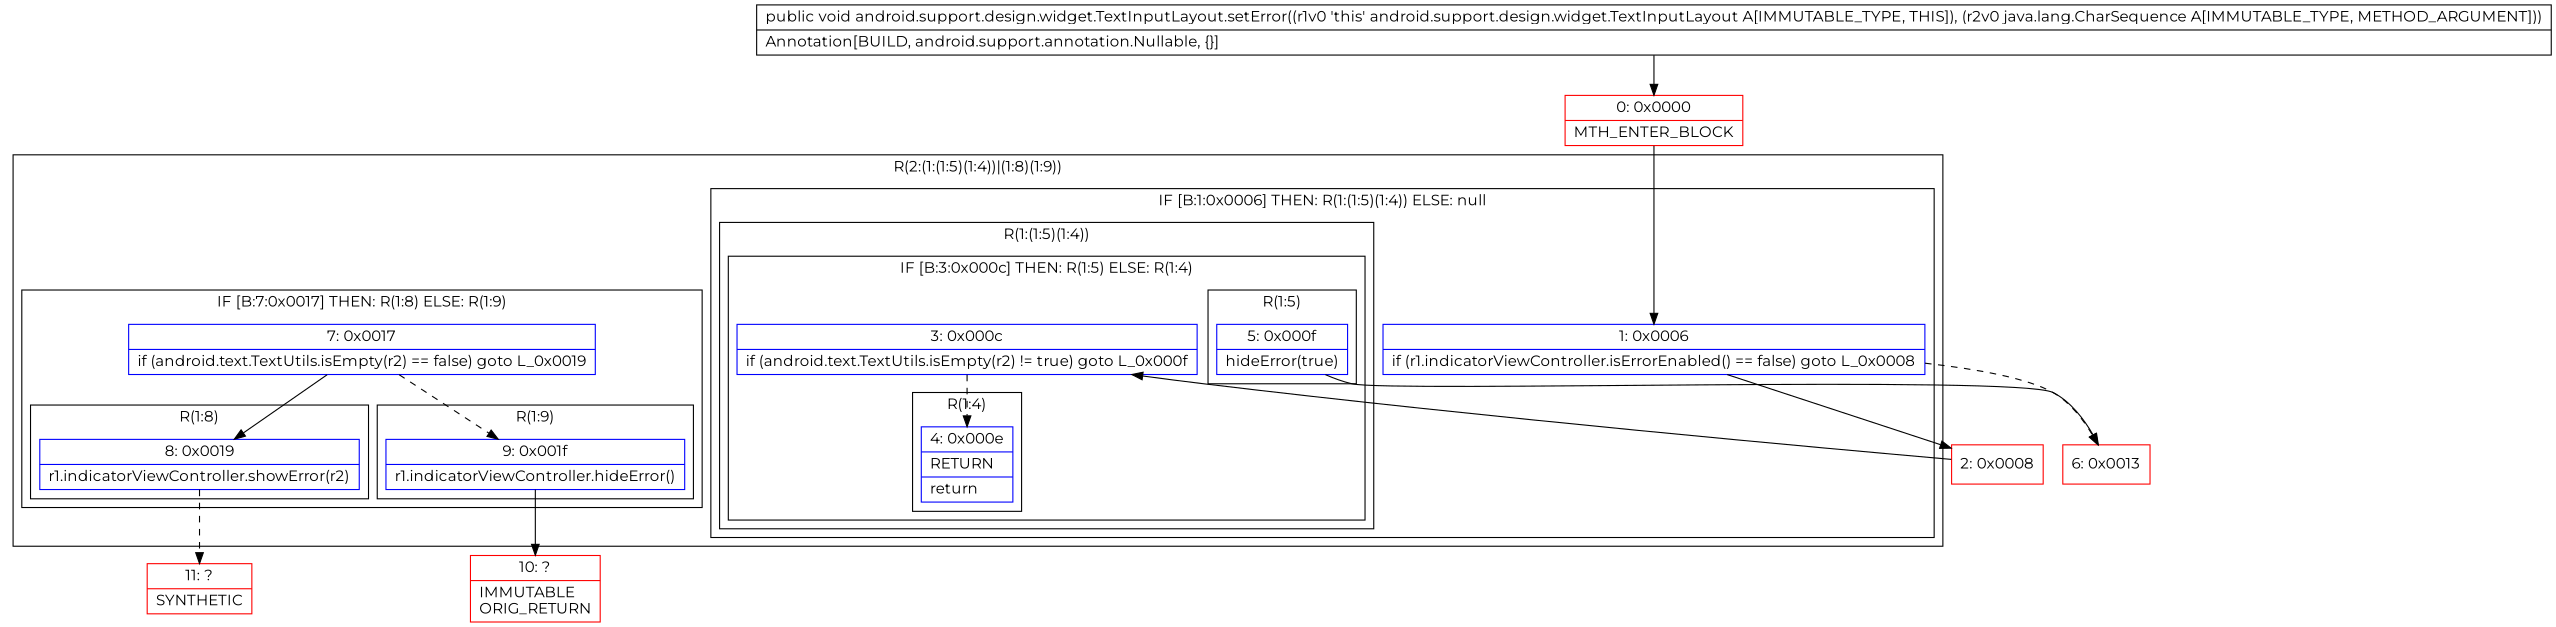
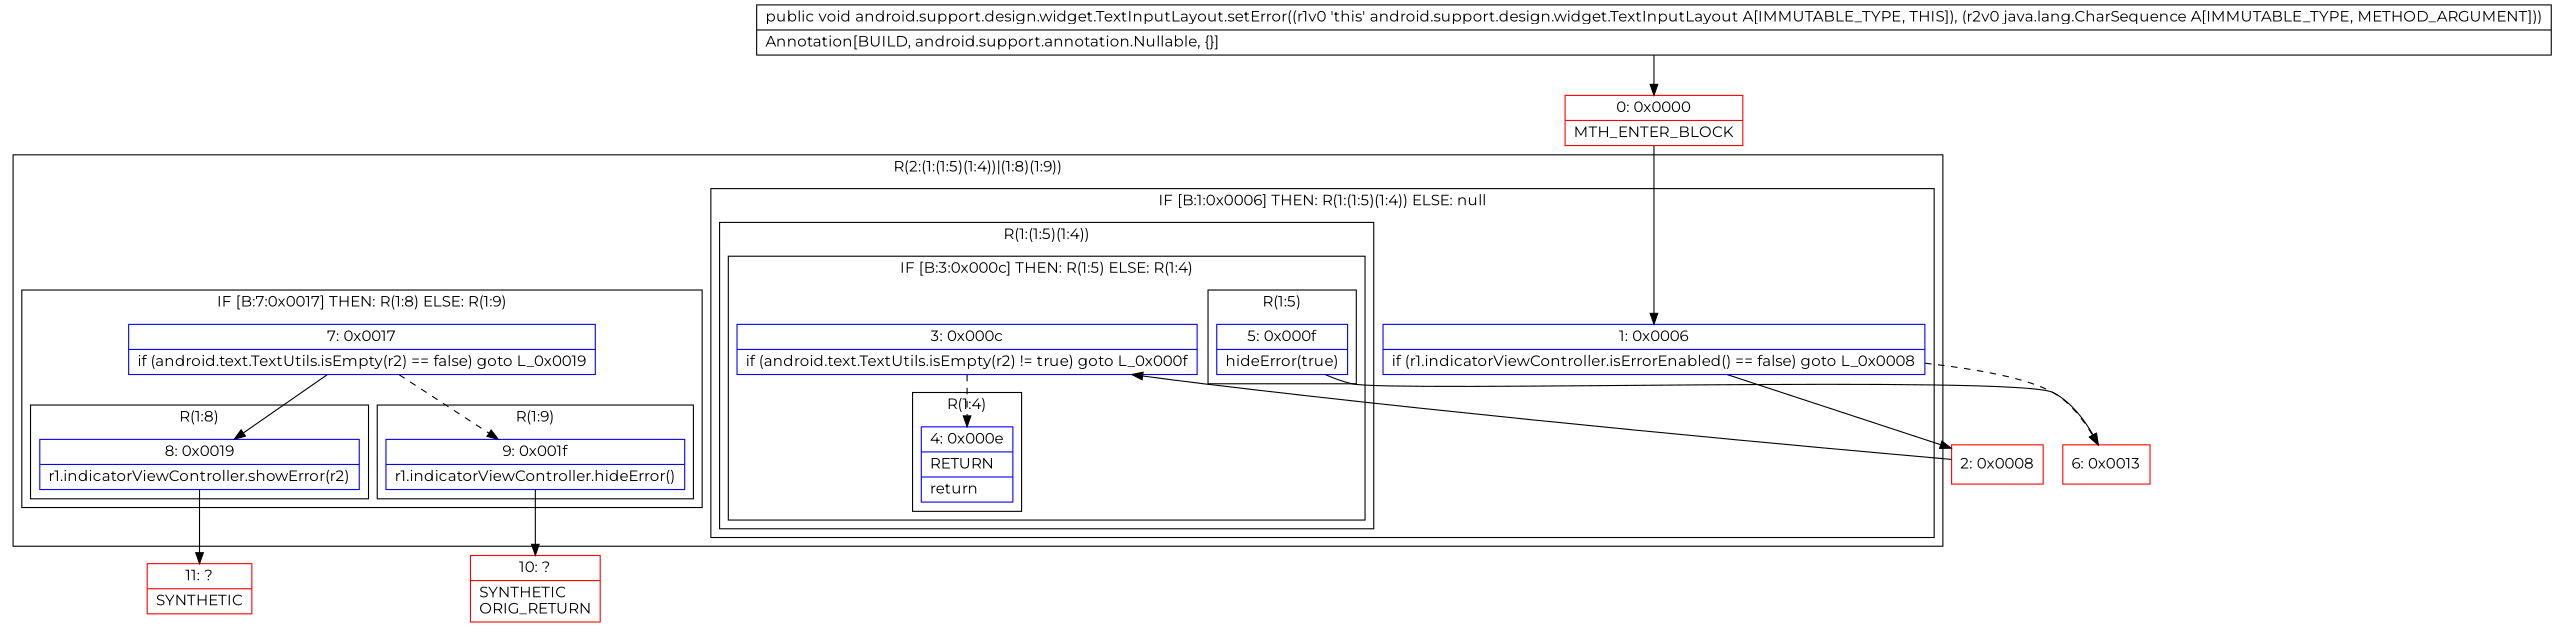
edge "8: 0x0019" -> "11: ?": style dashed -> solid
node "10: ?": text "IMMUTABLE" -> "SYNTHETIC"
